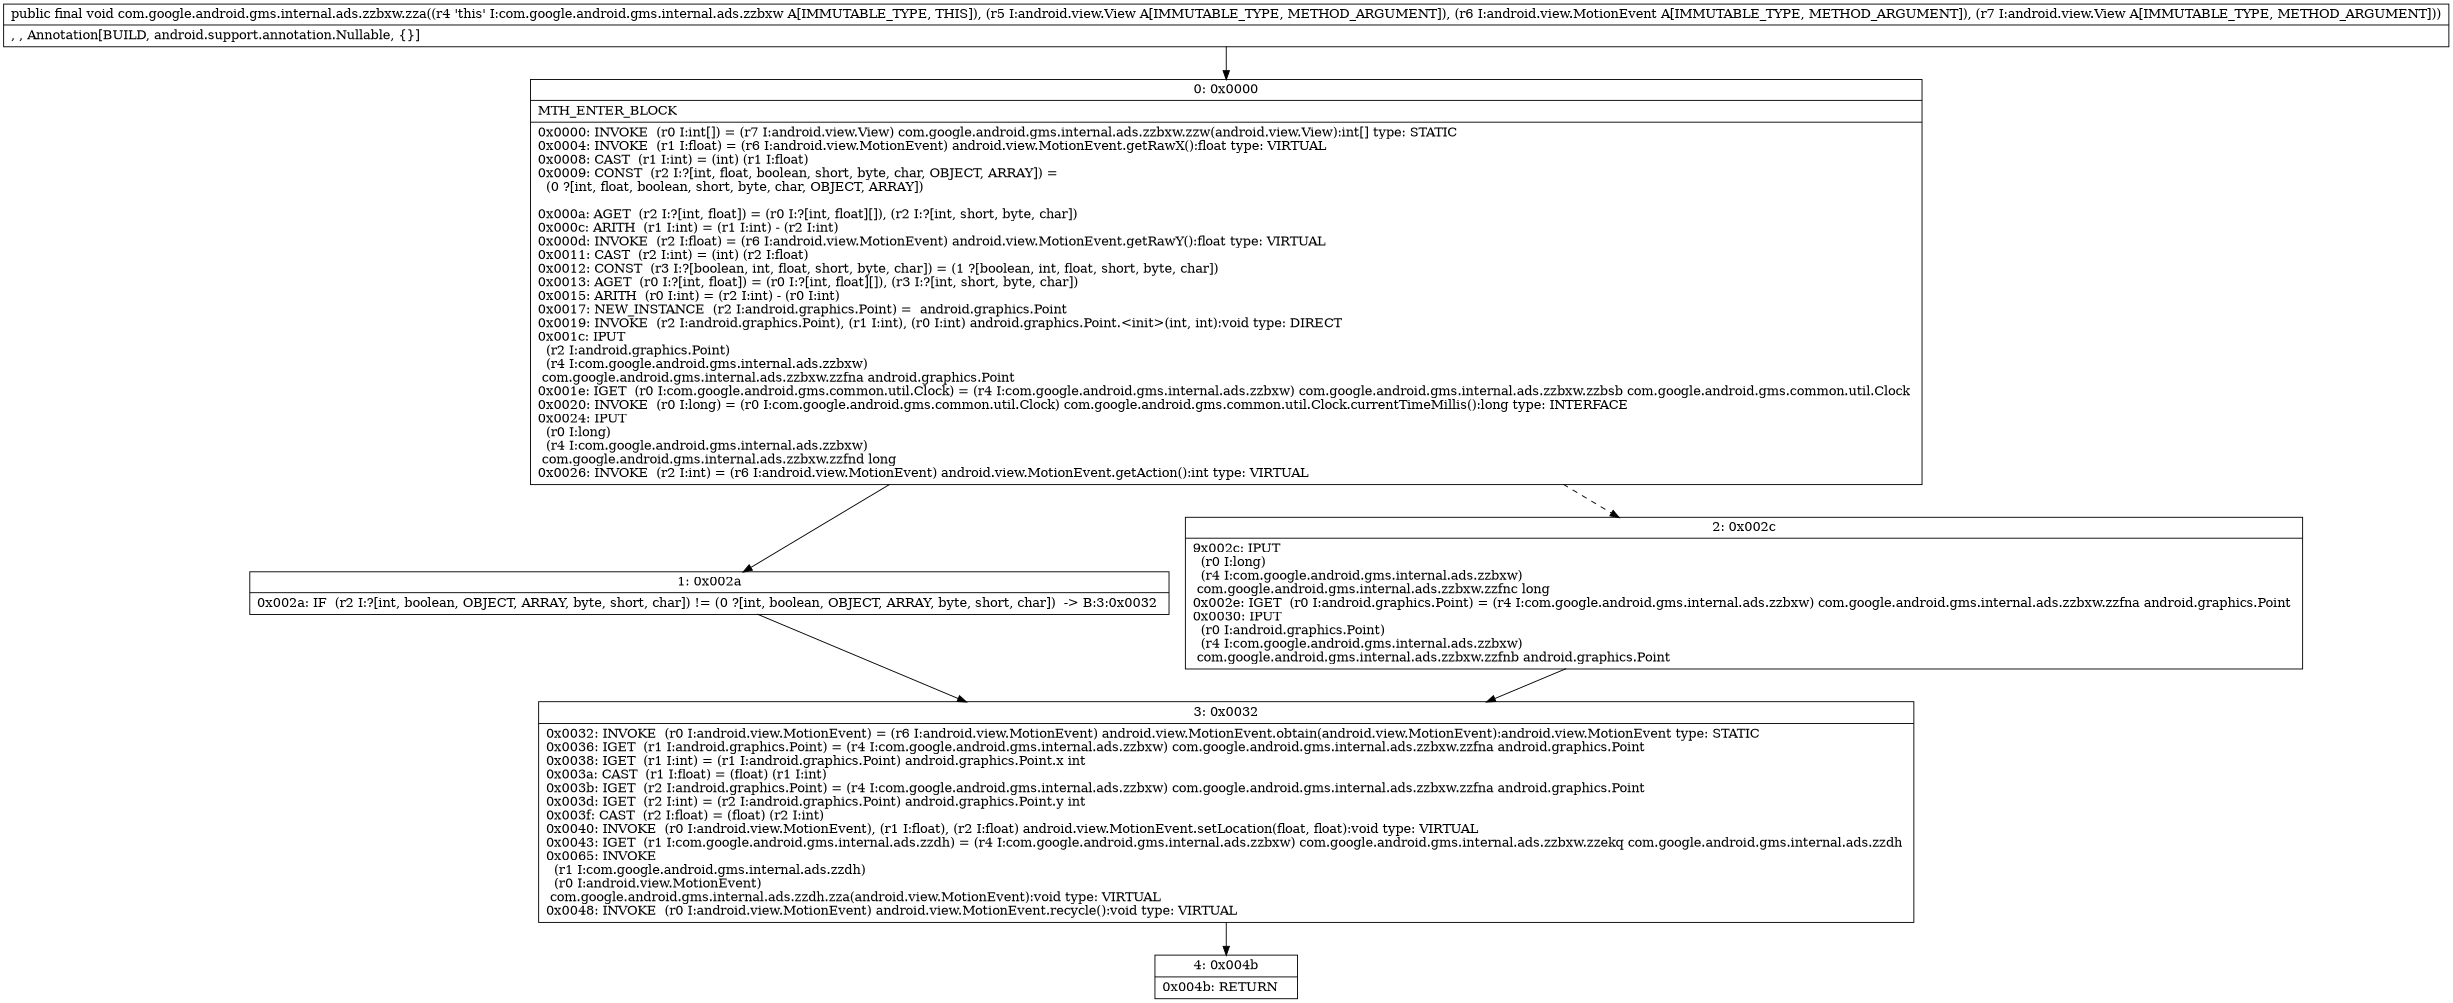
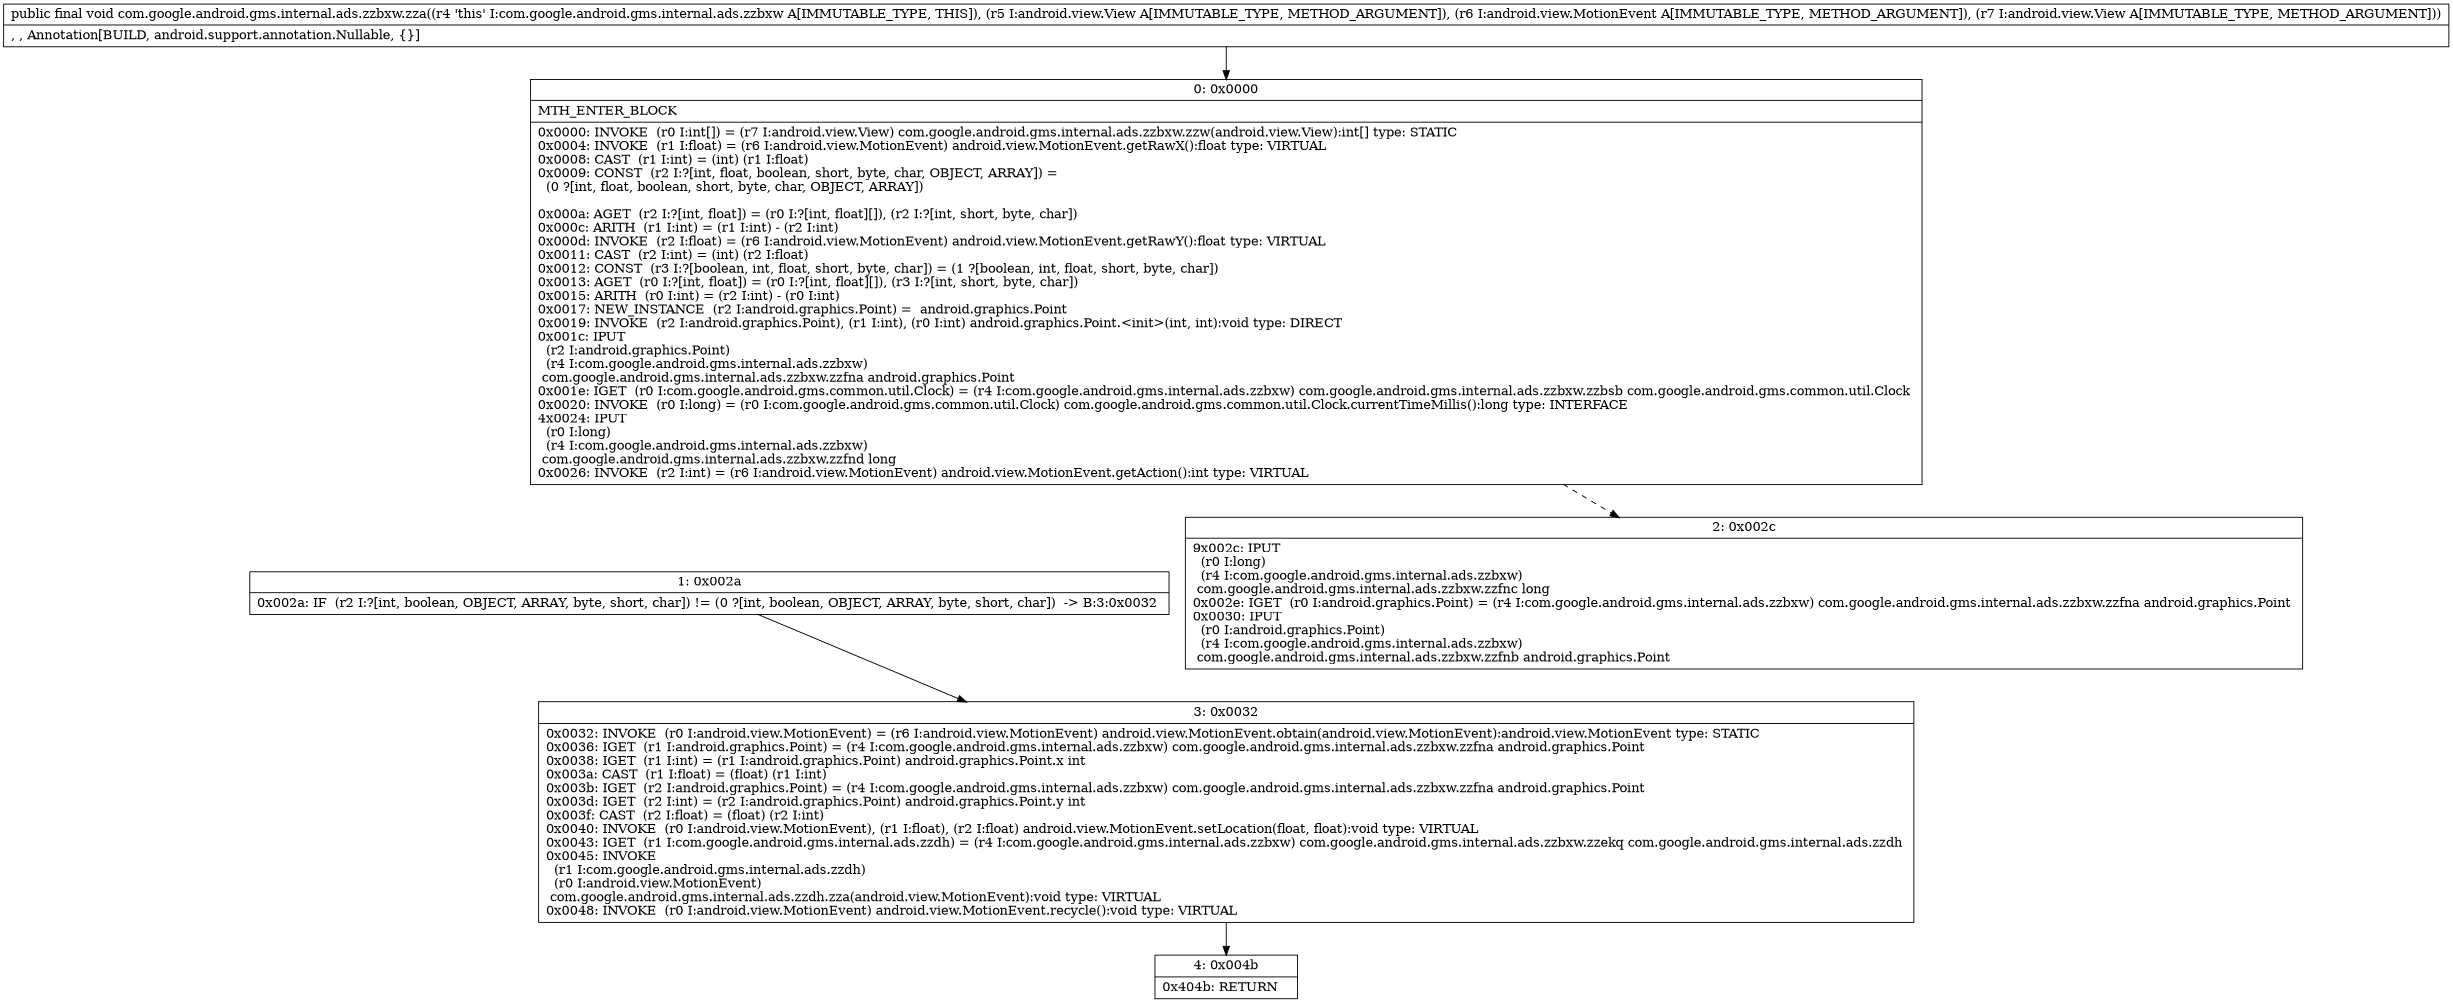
node "0: 0x0000": text "0x0024: IPUT" -> "4x0024: IPUT"
edge "0: 0x0000" -> "1: 0x002a": removed
edge "2: 0x002c" -> "3: 0x0032": removed
node "3: 0x0032": text "0x0065: INVOKE" -> "0x0045: INVOKE"
node "4: 0x004b": text "0x004b: RETURN" -> "0x404b: RETURN"
